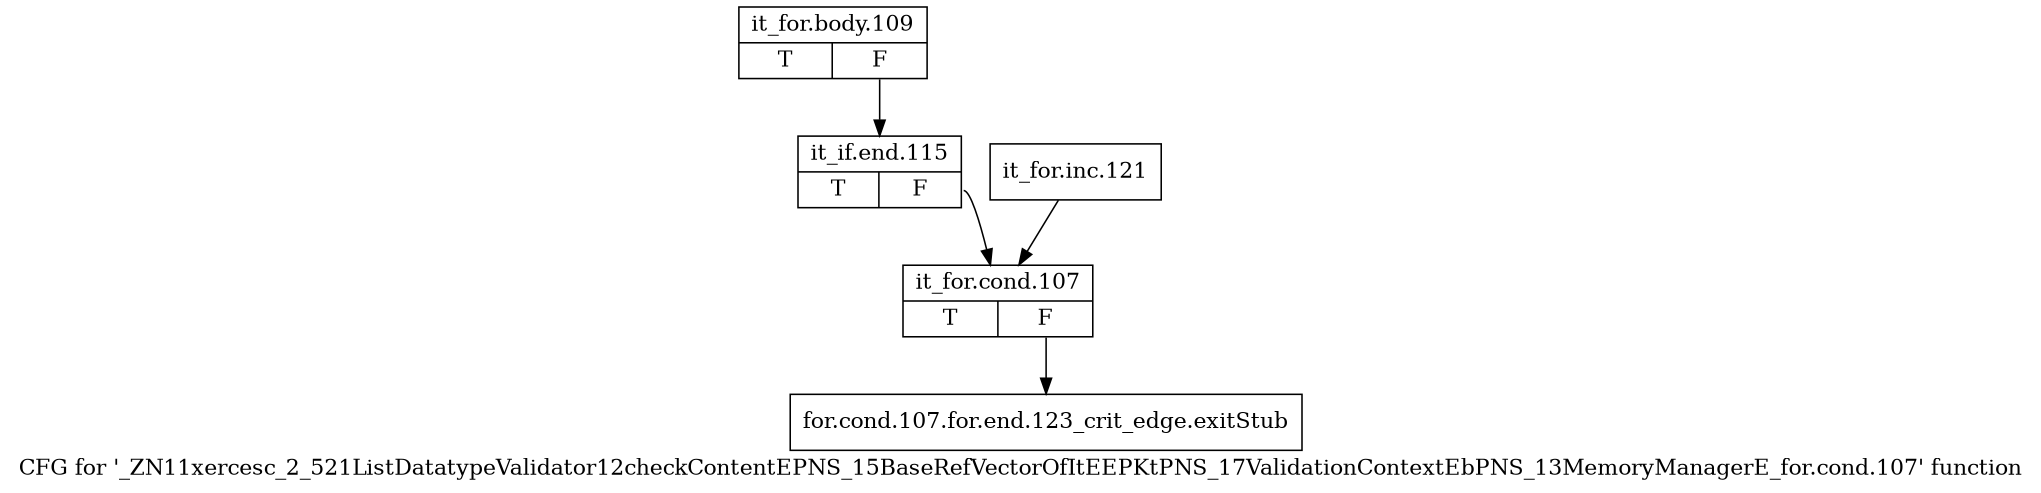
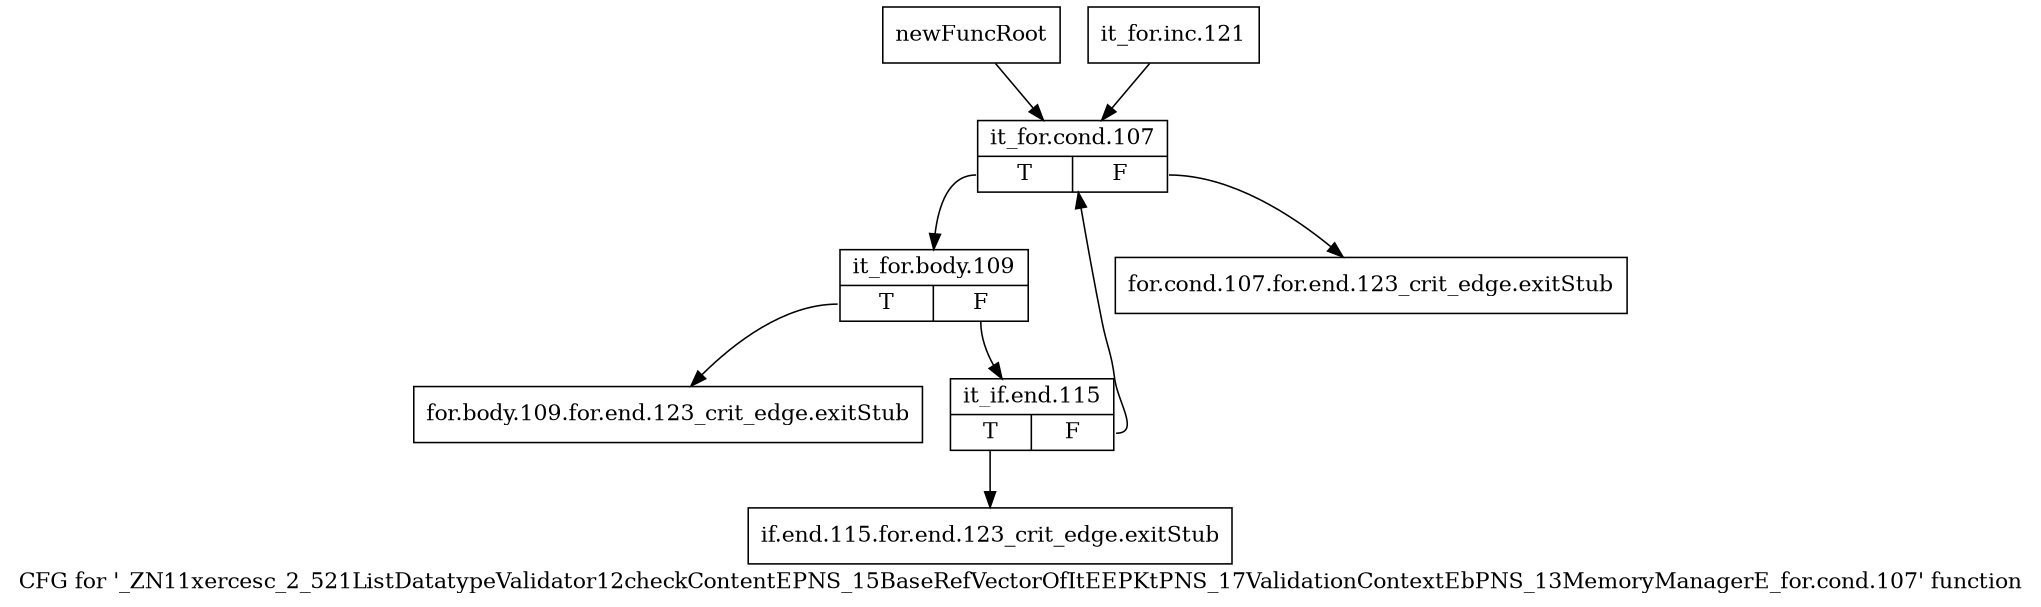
node "newFuncRoot": added
edge "it_for.cond.107" -> "it_for.body.109": added
node "for.body.109.for.end.123_crit_edge.exitStub": added
node "if.end.115.for.end.123_crit_edge.exitStub": added
